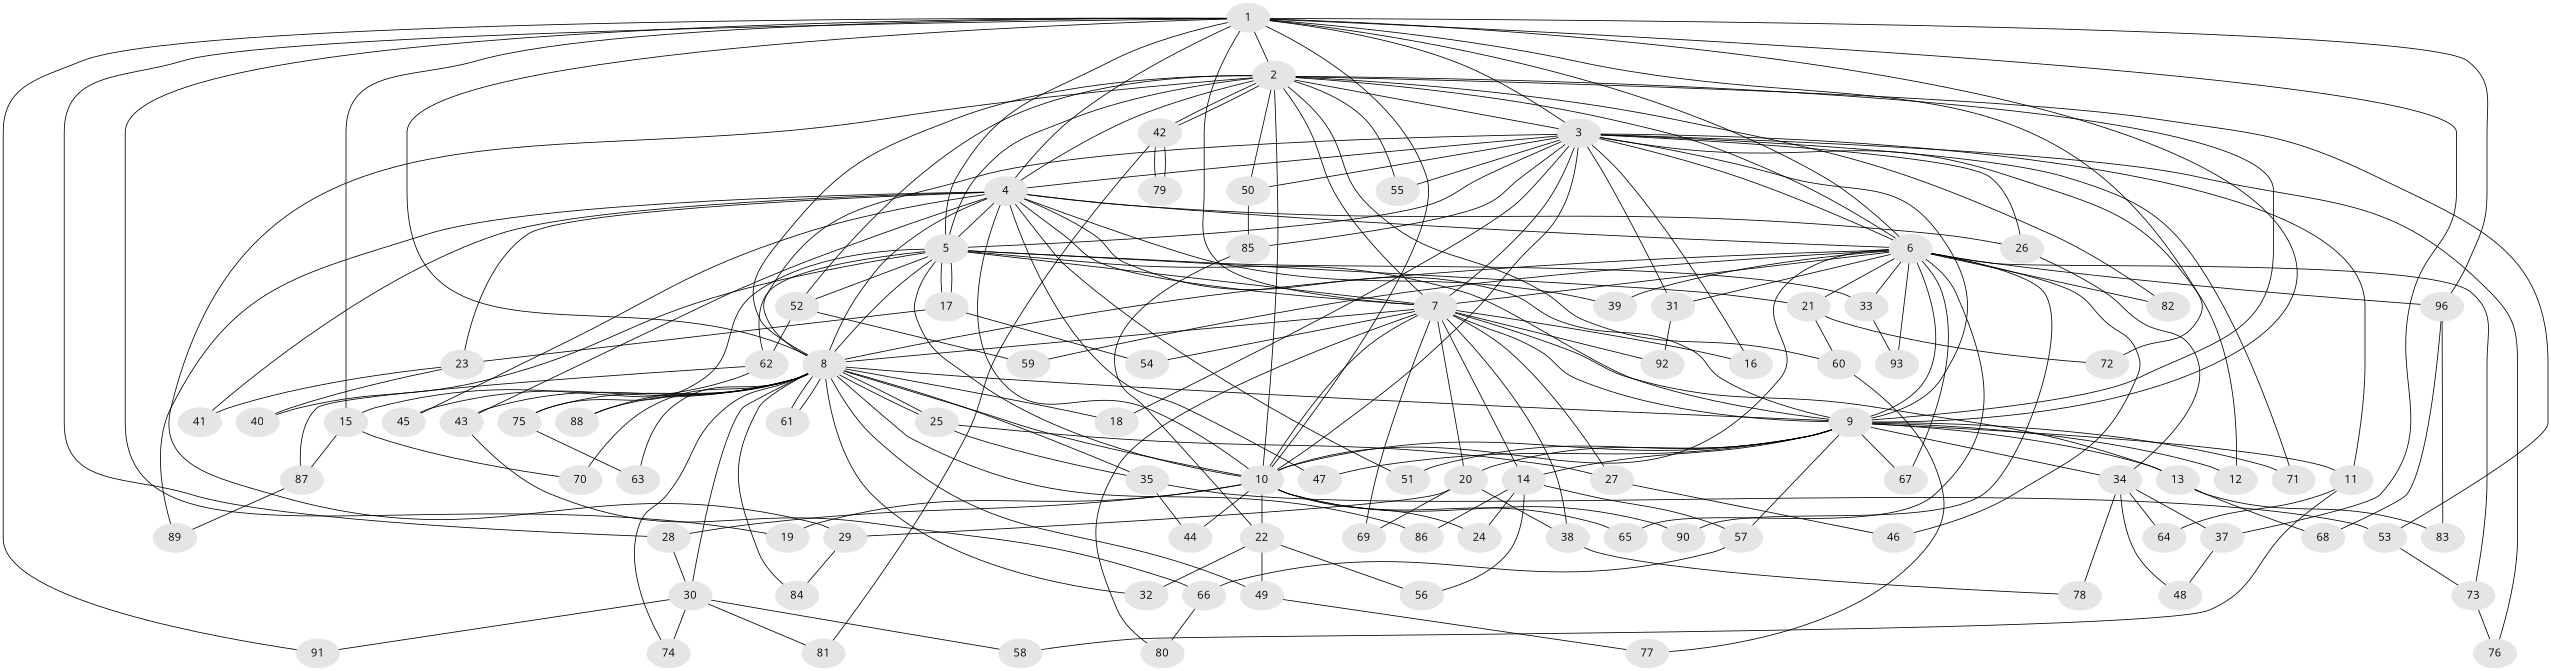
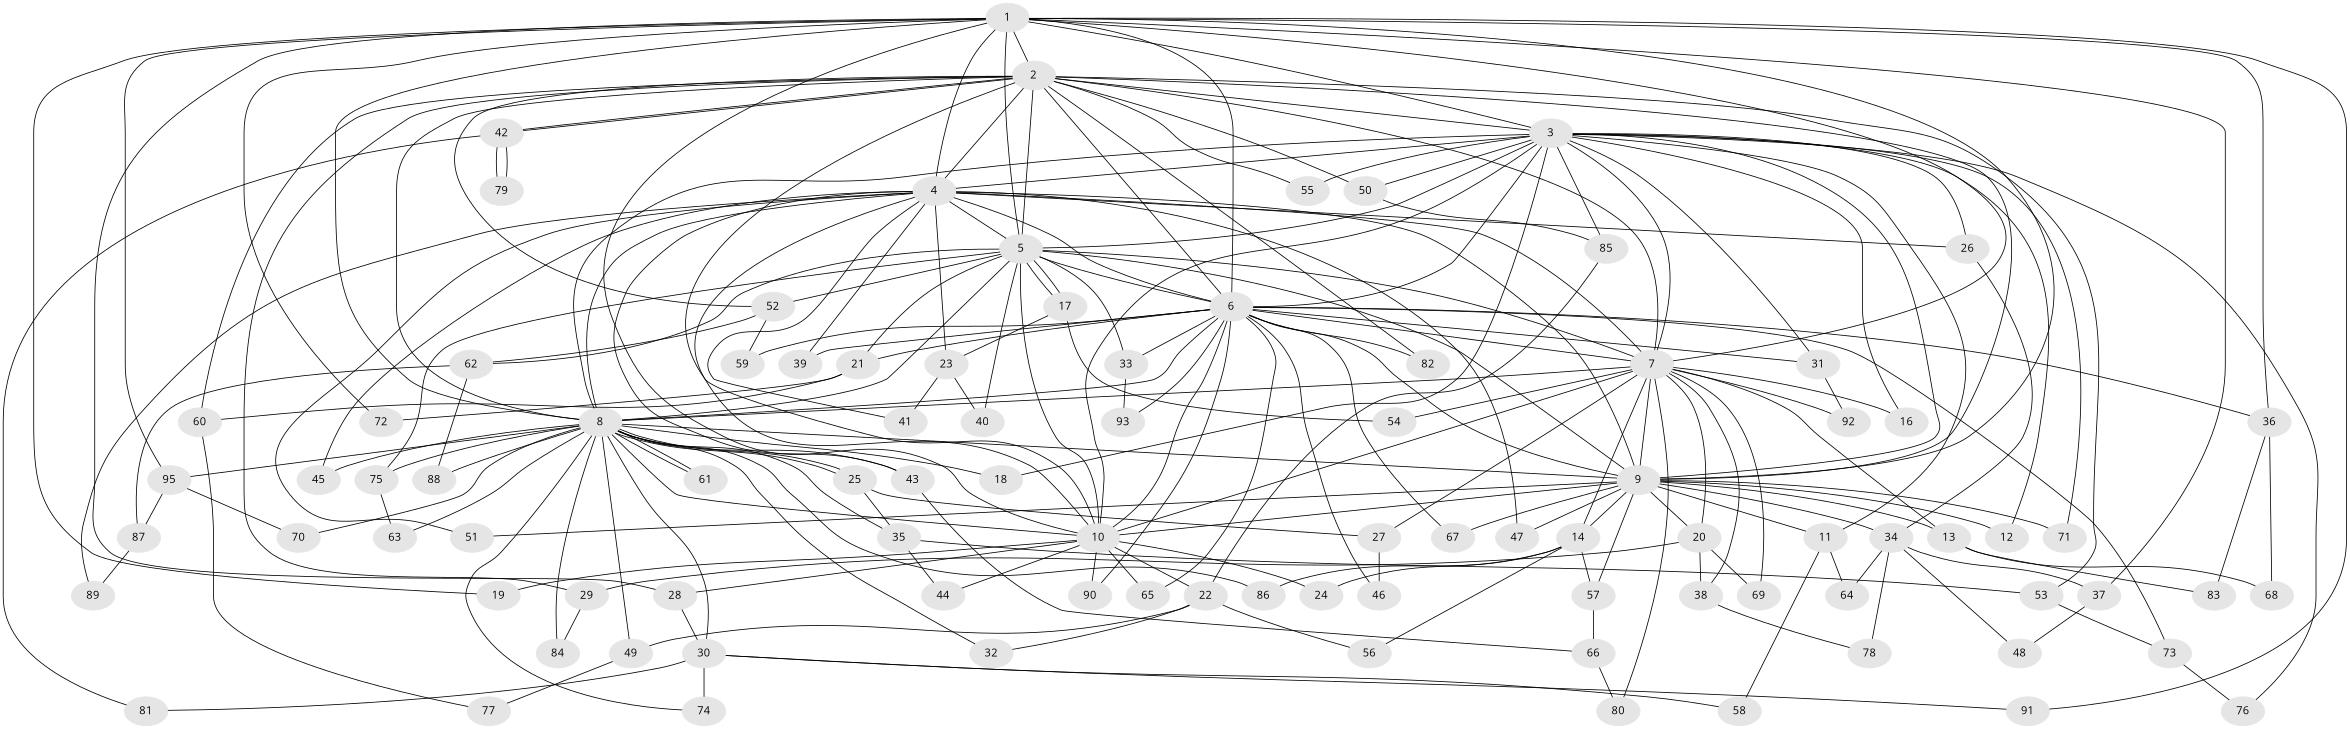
edge "5" -- "6": added
node "96": label "96" -> "36"
node "15": label "15" -> "95"
